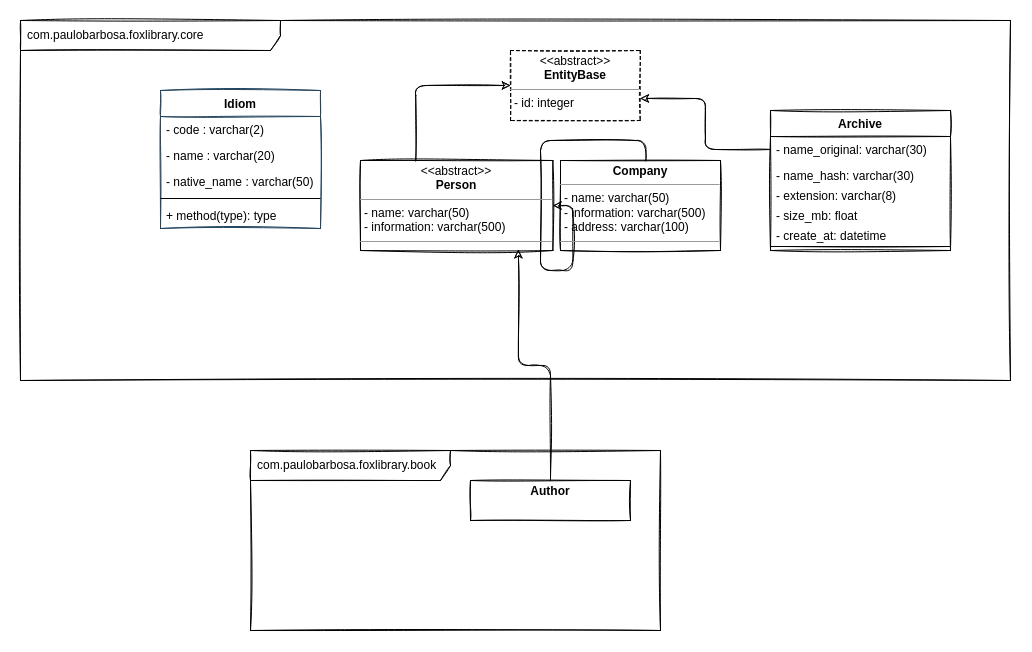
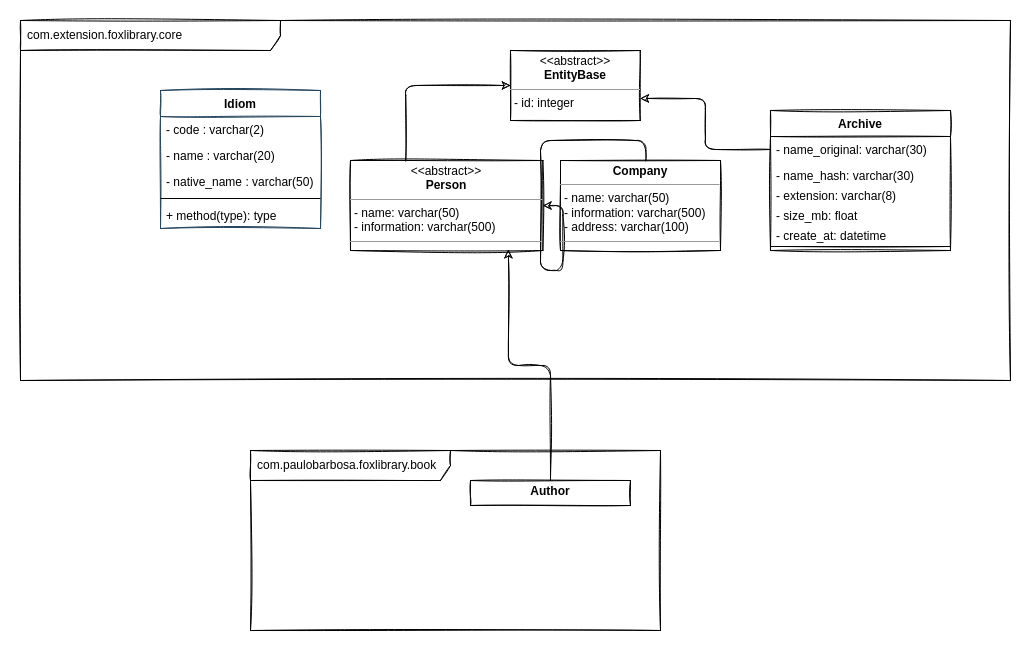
node "com.paulobarbosa.foxlibrary.core": label "com.paulobarbosa.foxlibrary.core" -> "com.extension.foxlibrary.core"
node "<<abstract>> EntityBase - id: integer": style dashed -> solid
node "<<abstract>> Person - name: varchar(50) - information: varchar(500)": moved (457, 206) -> (447, 206)
node "Author": size 160x40 -> 160x25
